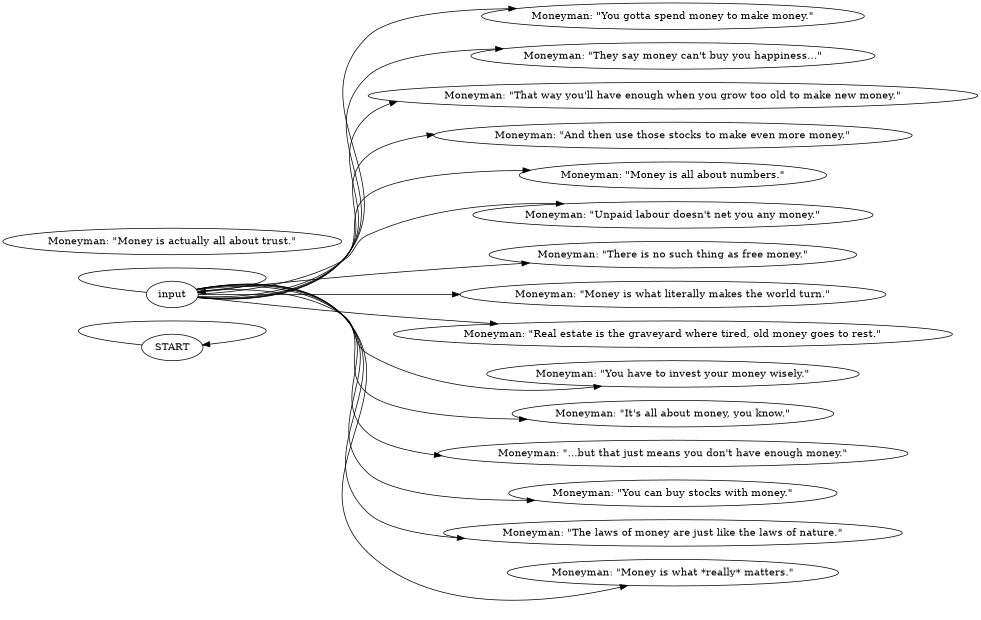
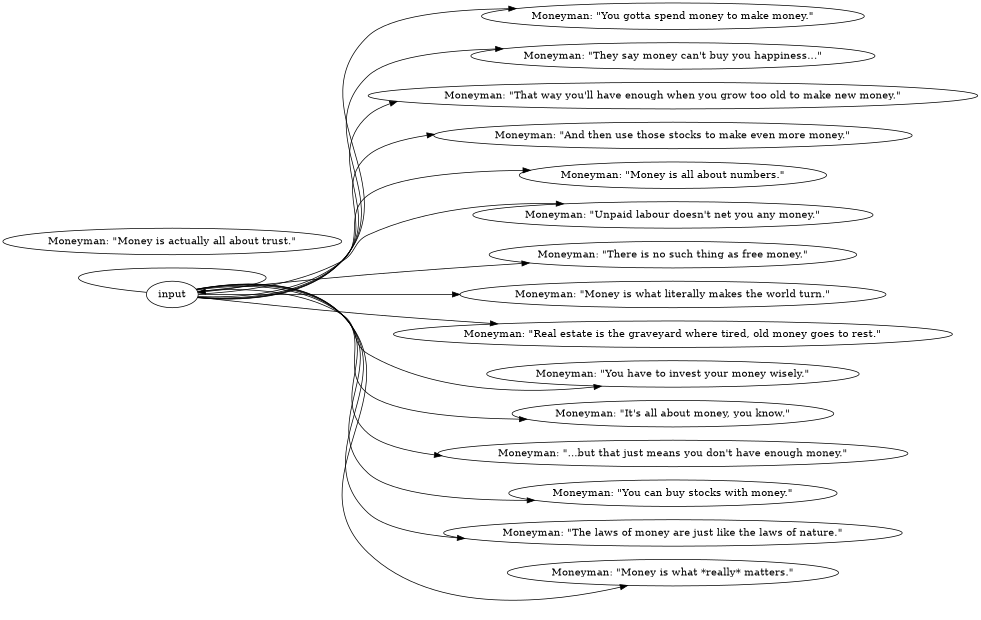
node "START": removed
